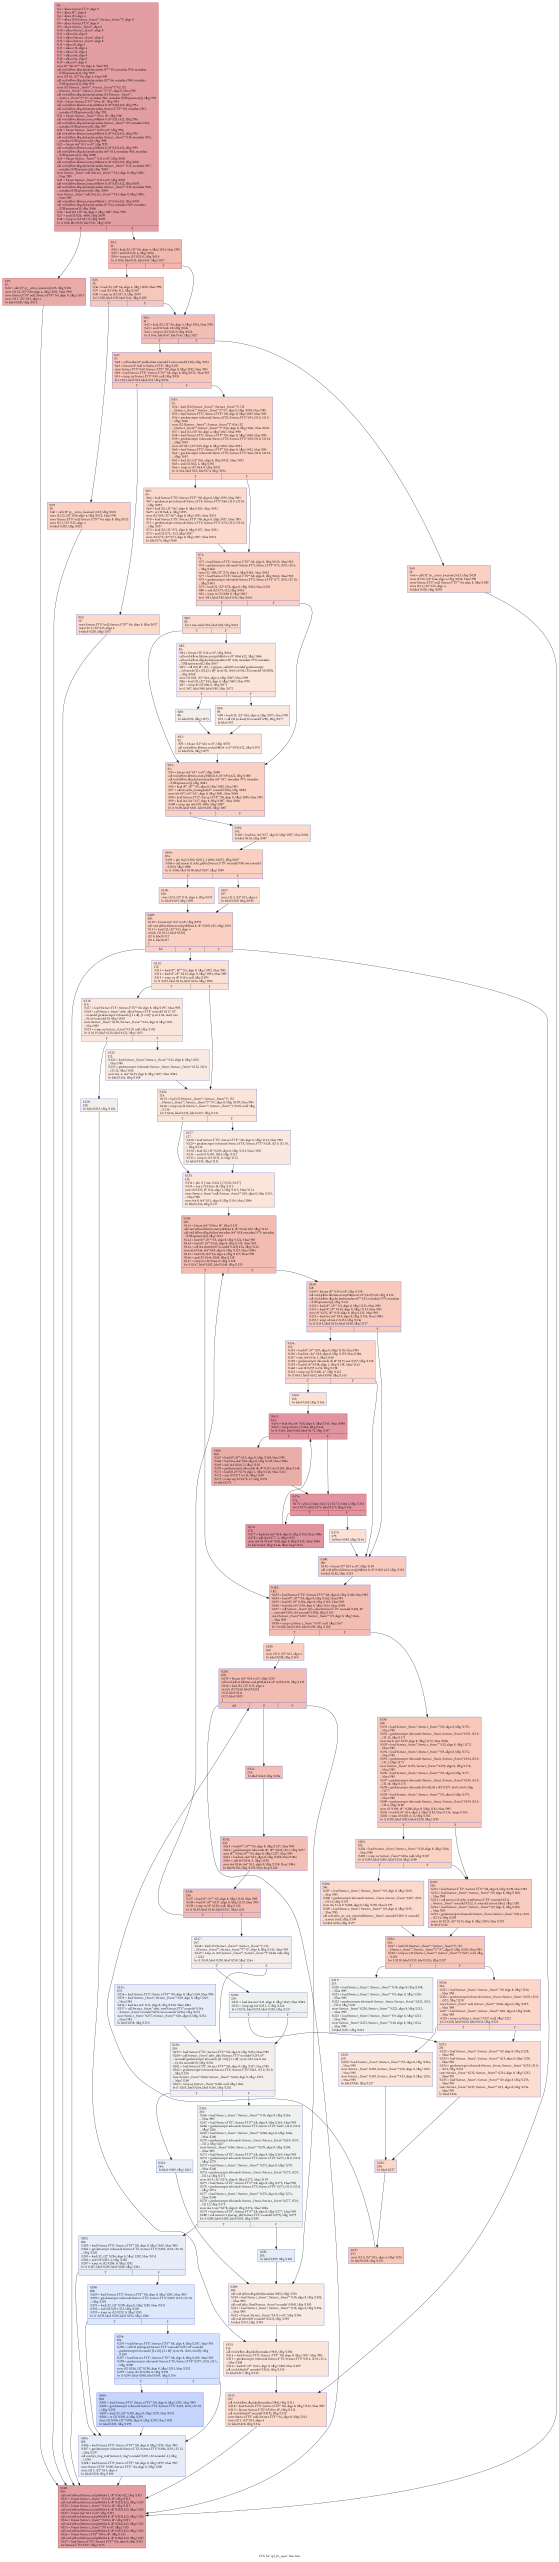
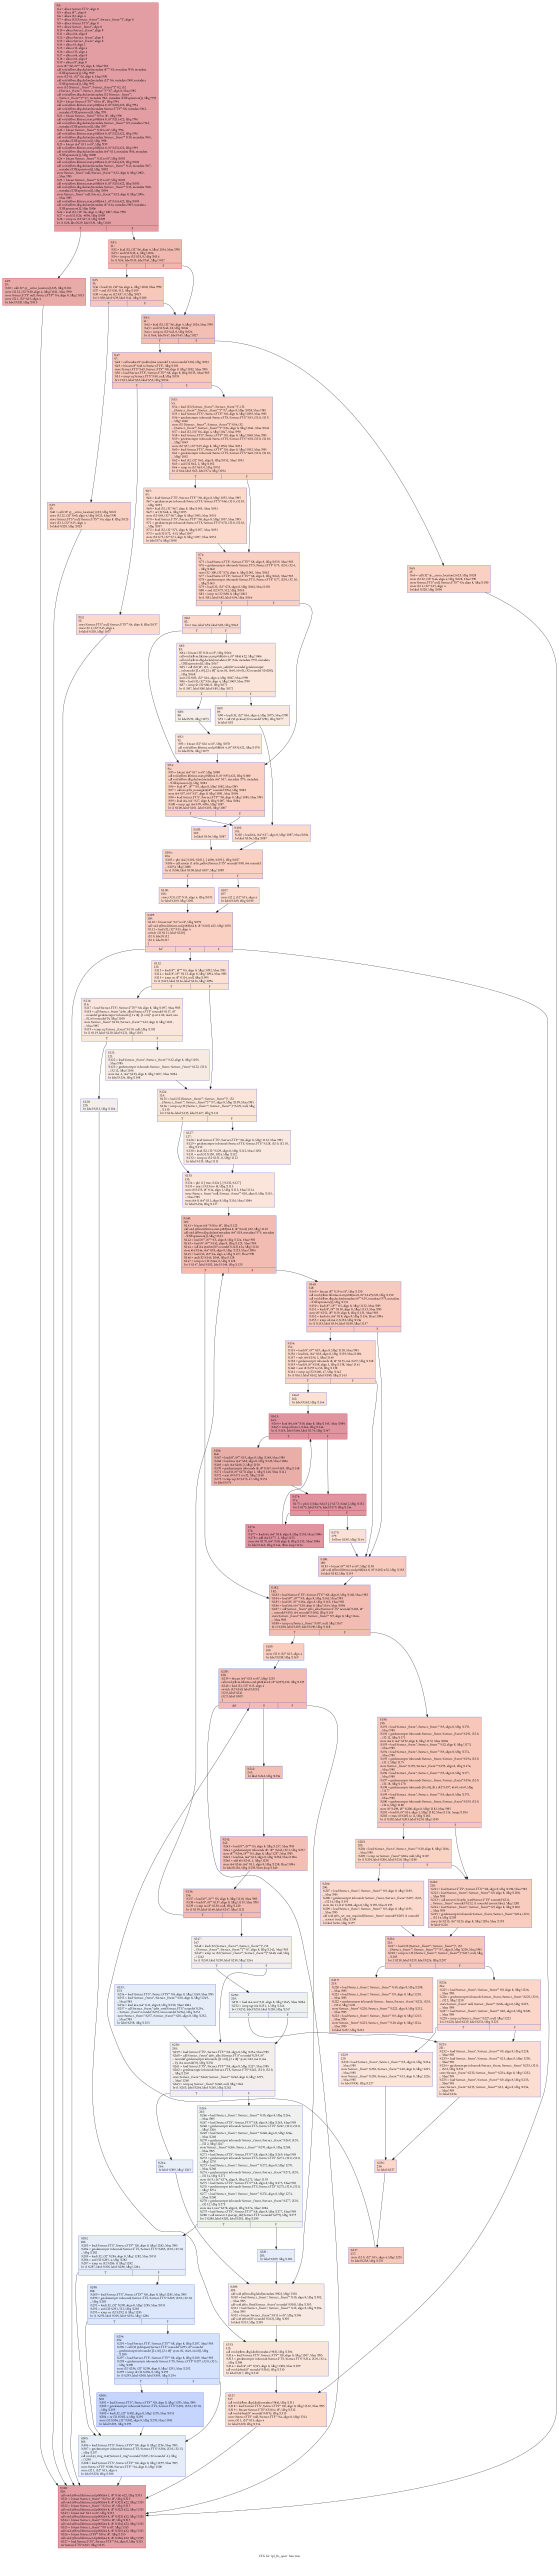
edge "%89:" -> "%92:": now "%89:" -> "%101:"
node "%103:": added
node "%219:": fillcolor #dbdcde70 -> #f2907270
